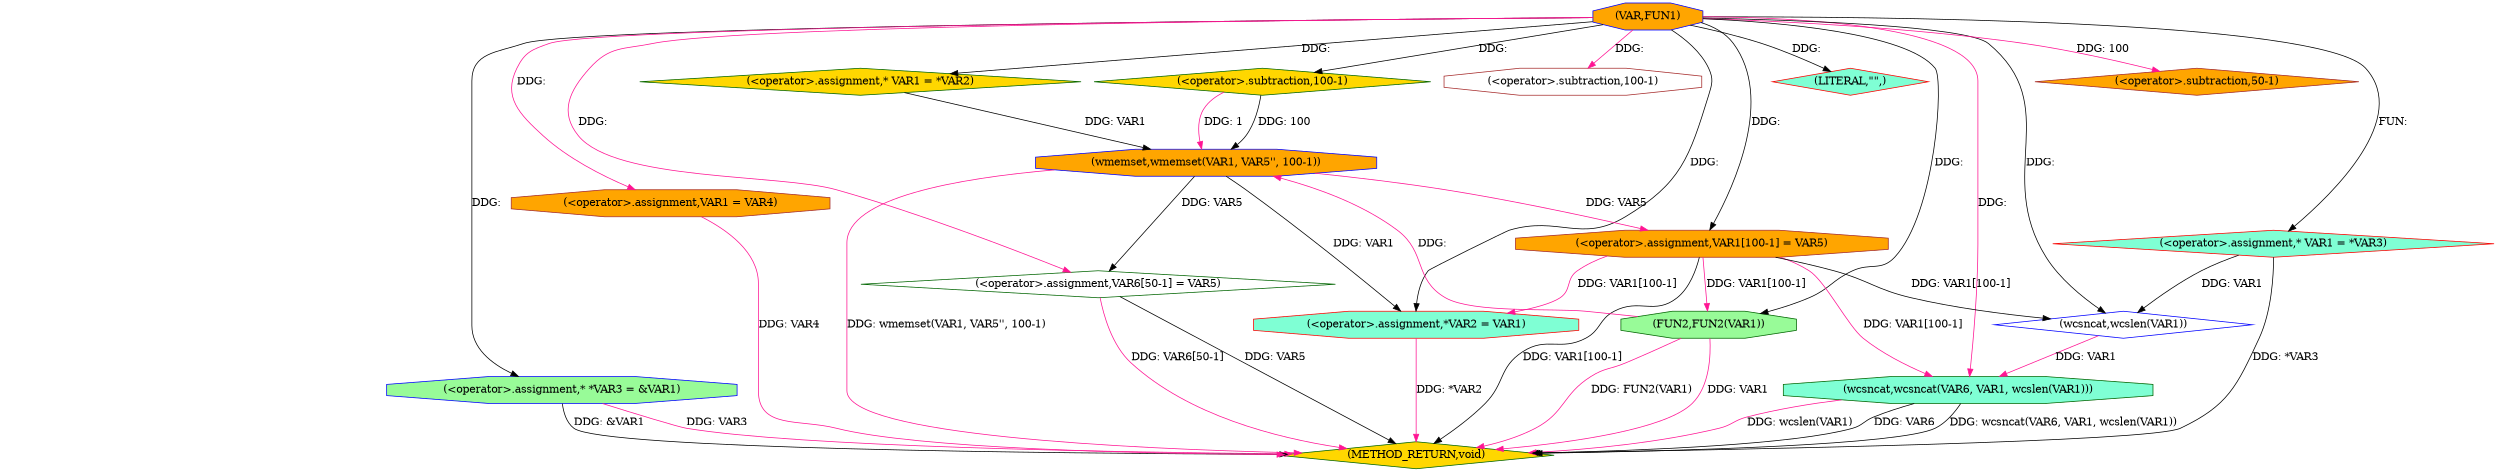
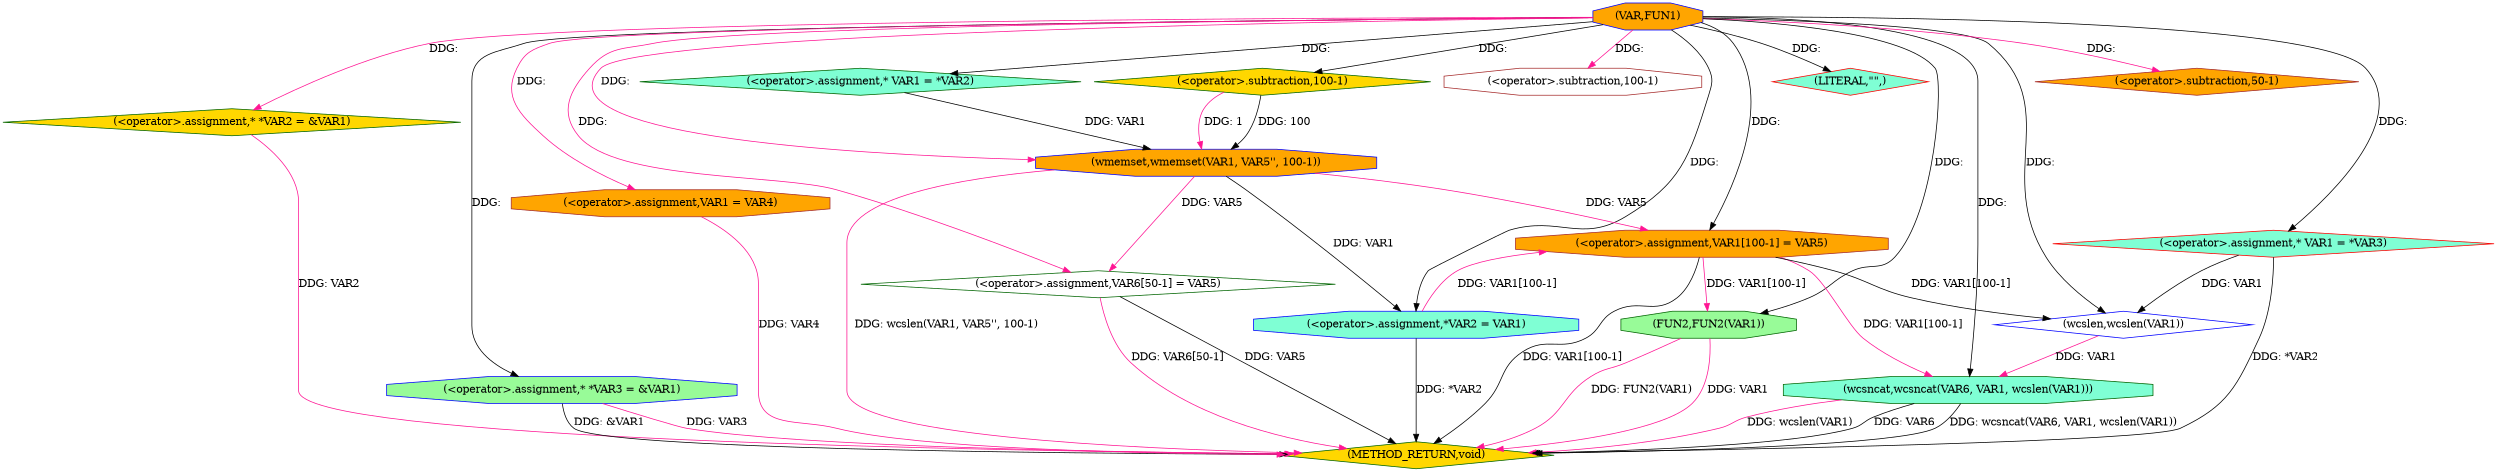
edge "(VAR,FUN1)" -> "(<operator>.subtraction,50-1)": label "DDG: 100" -> "DDG: "
edge "(VAR,FUN1)" -> "(wcsncat,wcsncat(VAR6, VAR1, wcslen(VAR1)))": color deeppink -> black
node "(<operator>.assignment,* VAR1 = *VAR2)": fillcolor gold -> aquamarine
node "(<operator>.assignment,* *VAR2 = &VAR1)": added
edge "(VAR,FUN1)" -> "(<operator>.assignment,* VAR1 = *VAR3)": label "FUN: " -> "DDG: "
edge "(wmemset,wmemset(VAR1, VAR5'', 100-1))" -> "(<operator>.assignment,VAR6[50-1] = VAR5)": color black -> deeppink
edge "(<operator>.assignment,VAR1[100-1] = VAR5)" -> "(<operator>.assignment,*VAR2 = VAR1)": reversed
edge "(FUN2,FUN2(VAR1))" -> "(wmemset,wmemset(VAR1, VAR5'', 100-1))": now "(VAR,FUN1)" -> "(wmemset,wmemset(VAR1, VAR5'', 100-1))"
edge "(wmemset,wmemset(VAR1, VAR5'', 100-1))" -> "(METHOD_RETURN,void)": label "DDG: wmemset(VAR1, VAR5'', 100-1)" -> "DDG: wcslen(VAR1, VAR5'', 100-1)"
node "(<operator>.assignment,*VAR2 = VAR1)": color red -> blue
node "(wcsncat,wcslen(VAR1))": label "(wcsncat,wcslen(VAR1))" -> "(wcslen,wcslen(VAR1))"
edge "(<operator>.assignment,* VAR1 = *VAR3)" -> "(METHOD_RETURN,void)": label "DDG: *VAR3" -> "DDG: *VAR2"
edge "(<operator>.assignment,*VAR2 = VAR1)" -> "(METHOD_RETURN,void)": color deeppink -> black
